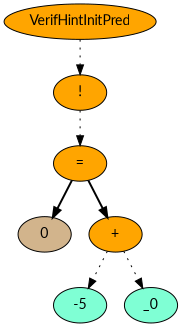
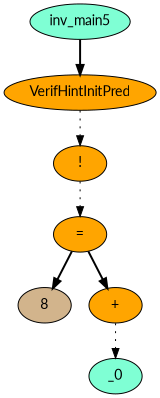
node "inv_main5": added
node "0": label "0" -> "8"
node "-5": removed
